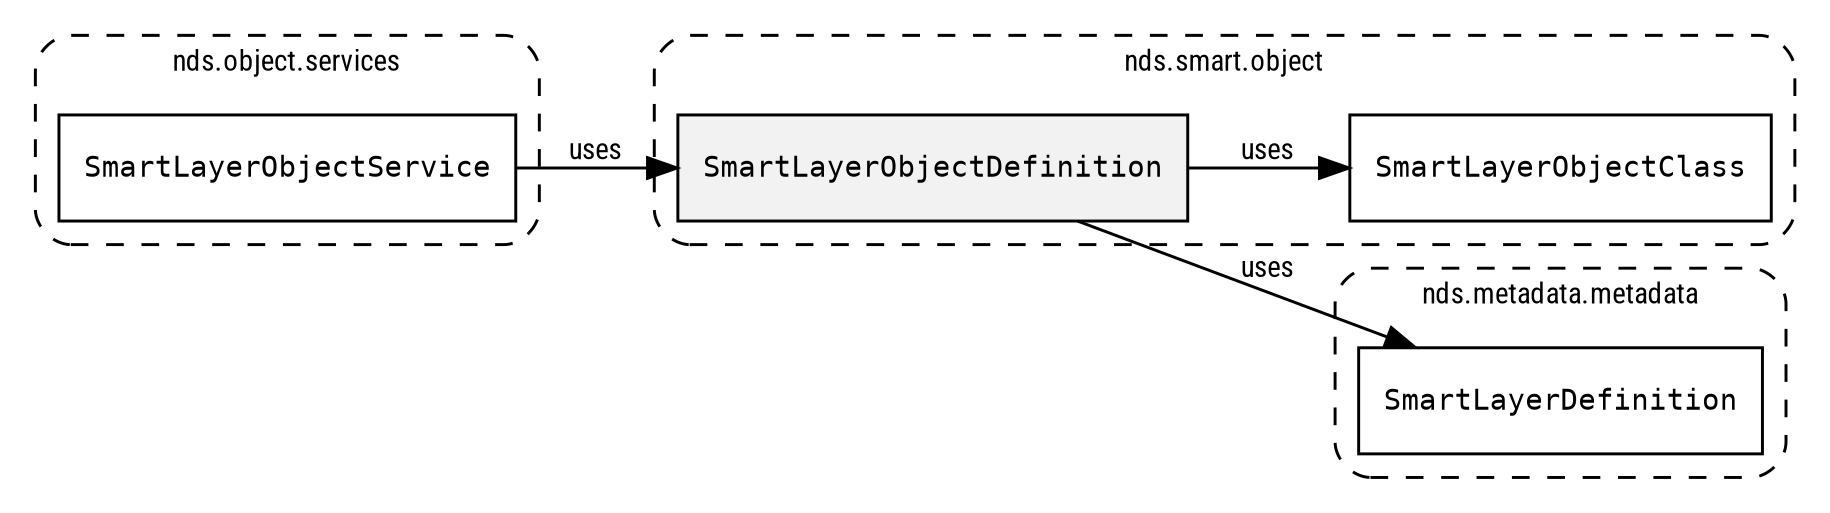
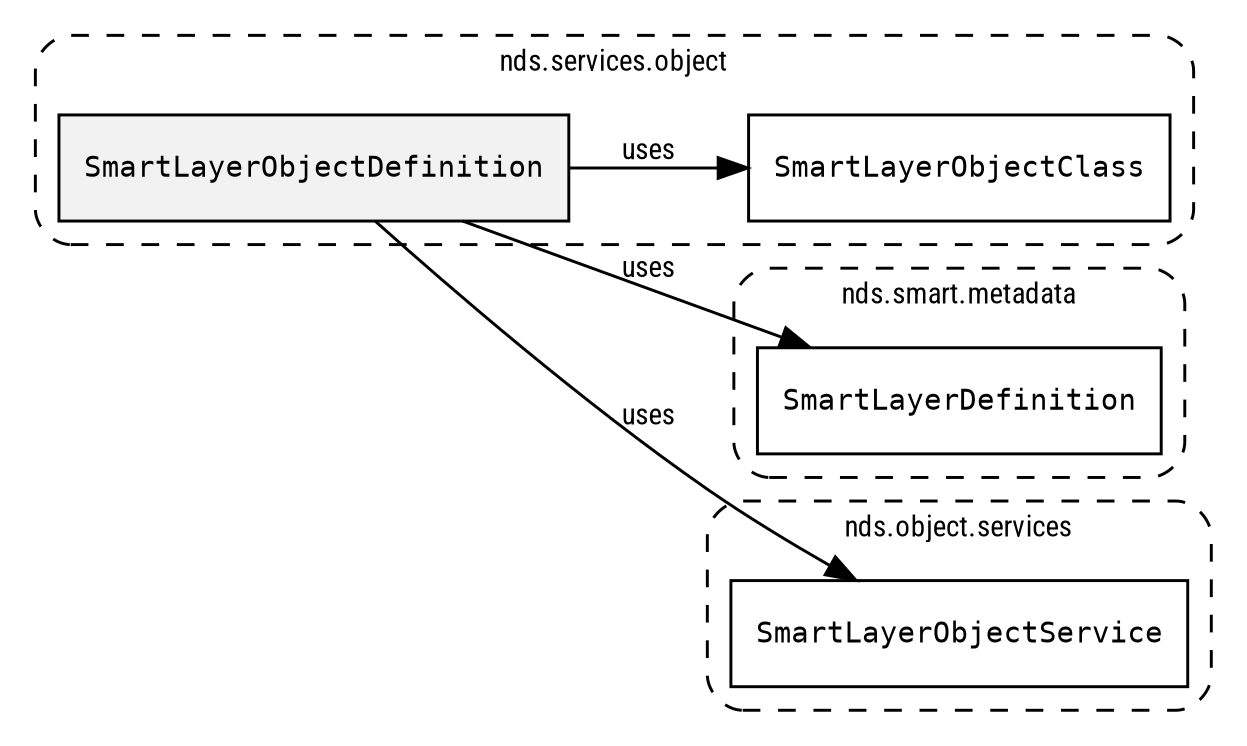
cluster "nds.smart.object": label "nds.smart.object" -> "nds.services.object"
edge "SmartLayerObjectService" -> "SmartLayerObjectDefinition": reversed
cluster "nds.metadata.metadata": label "nds.metadata.metadata" -> "nds.smart.metadata"
